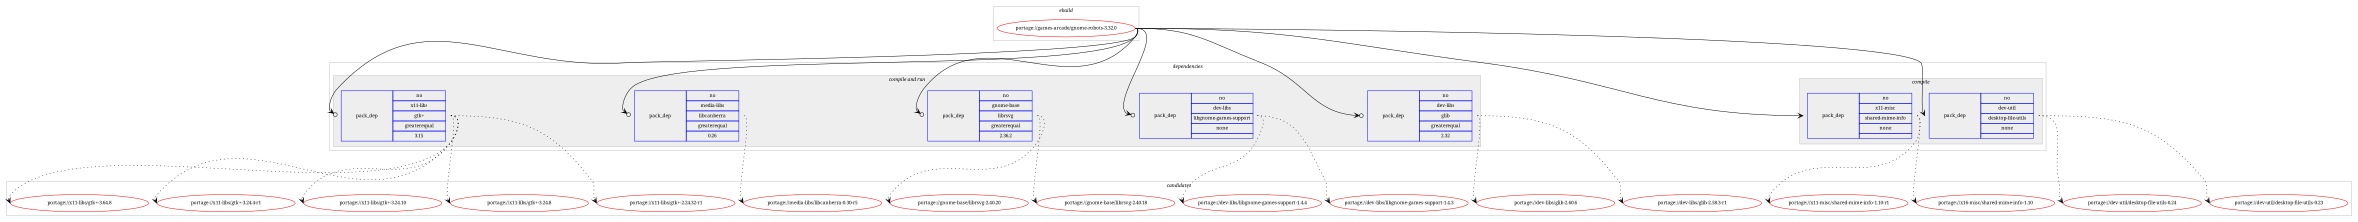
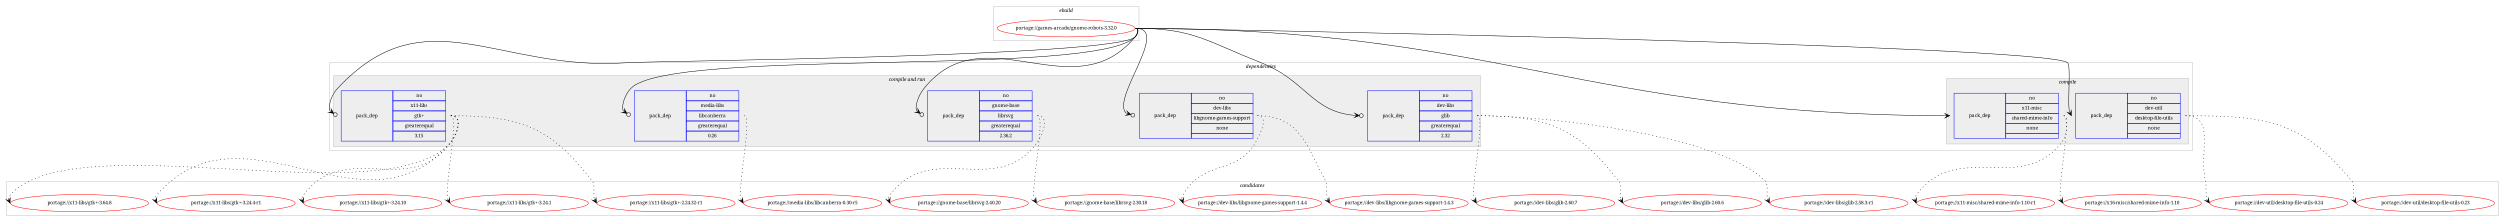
node "portage://x11-libs/gtk+-3.24.8": label "portage://x11-libs/gtk+-3.24.8" -> "portage://x11-libs/gtk+-3.24.1"
node "portage://gnome-base/librsvg-2.40.18": label "portage://gnome-base/librsvg-2.40.18" -> "portage://gnome-base/librsvg-2.30.18"
node "portage://dev-libs/glib-2.60.7": added
